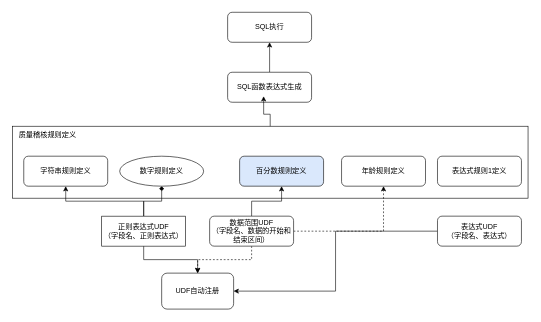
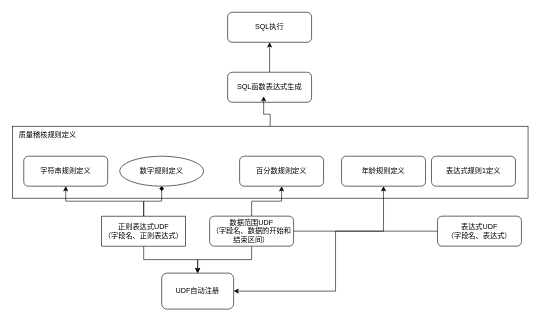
node "百分数规则定义": fillcolor #dae8fc -> #ffffff
node "表达式规则1定义": moved (480, 171) -> (474, 171)
edge "数据范围UDF （字段名、数据的开始和结束区间）" -> "年龄规则定义": style dashed -> solid
edge "数据范围UDF （字段名、数据的开始和结束区间）" -> "UDF自动注册": style dashed -> solid
